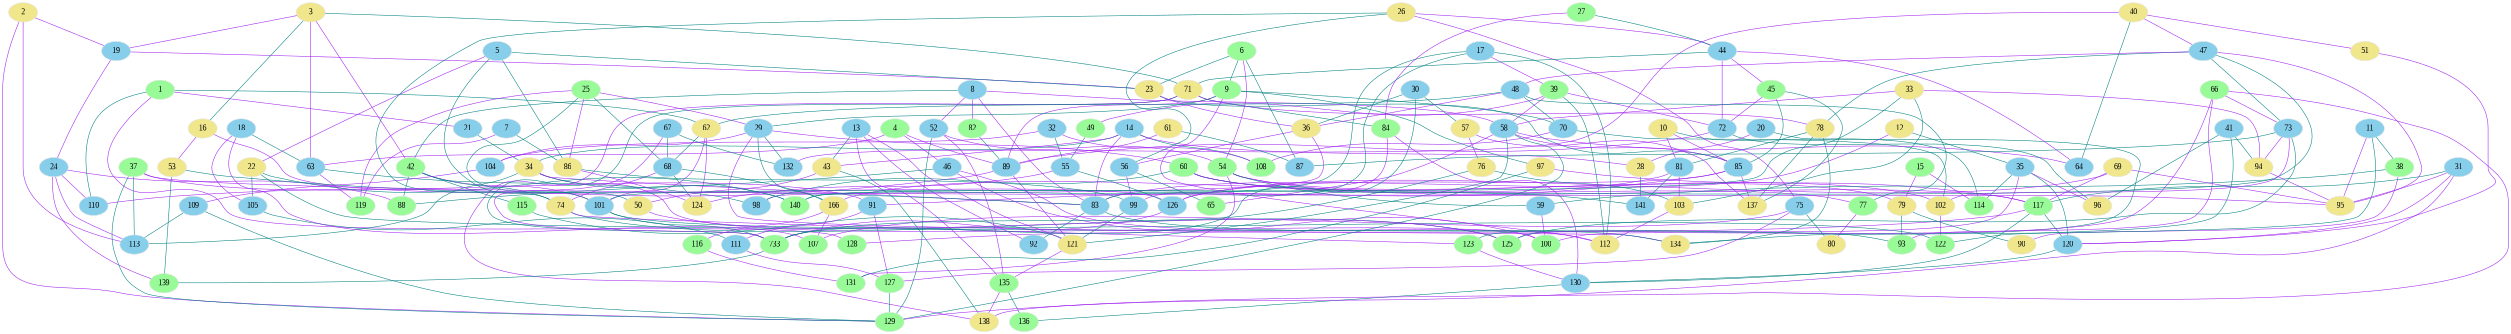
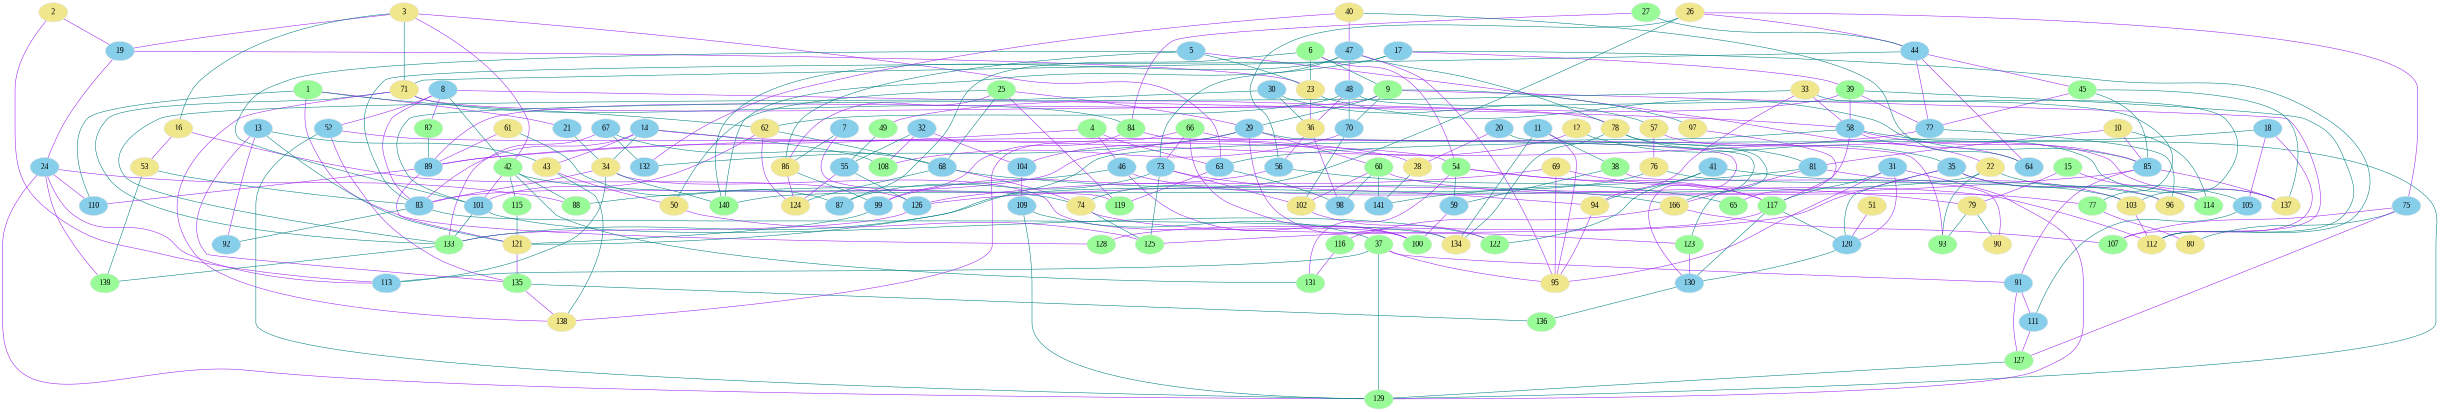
edge "40" -- "51": removed
edge "13" -- "121": color purple -> teal
edge "109" -- "113": now "109" -- "37"
node "733": label "733" -> "133"
edge "97" -- "131": now "42" -- "131"
edge "2" -- "129": now "24" -- "129"
